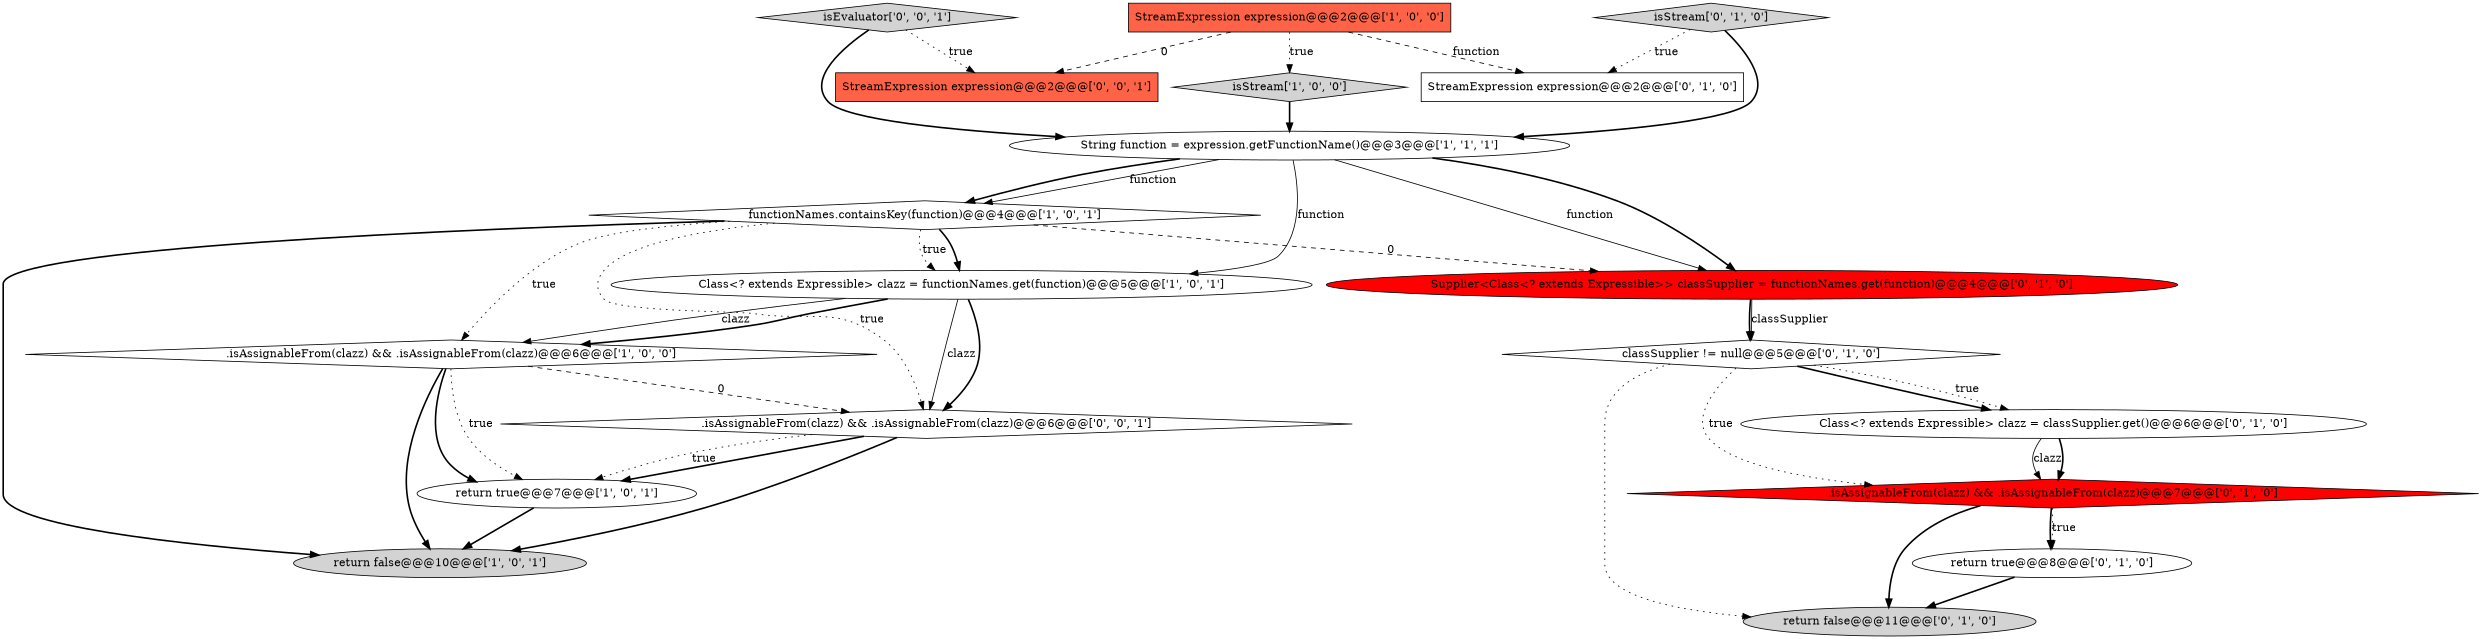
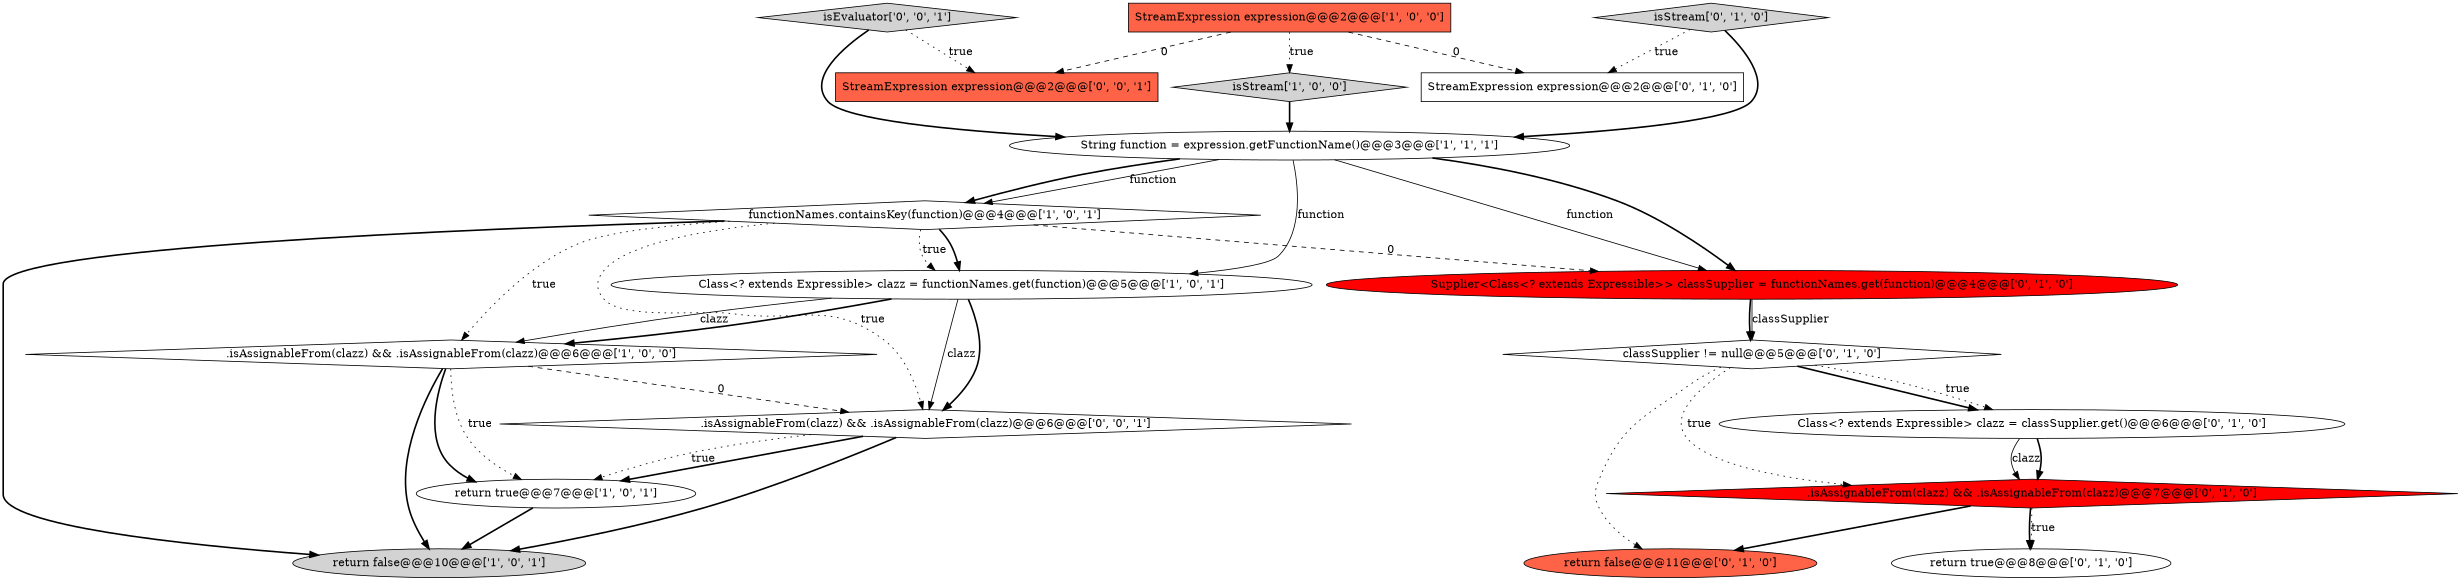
edge "StreamExpression expression@@@2@@@['1', '0', '0']" -> "StreamExpression expression@@@2@@@['0', '1', '0']": label "function" -> "0"
edge "return true@@@8@@@['0', '1', '0']" -> "return false@@@11@@@['0', '1', '0']": removed
node "return false@@@11@@@['0', '1', '0']": fillcolor lightgray -> tomato
